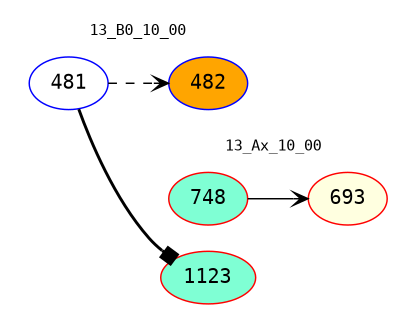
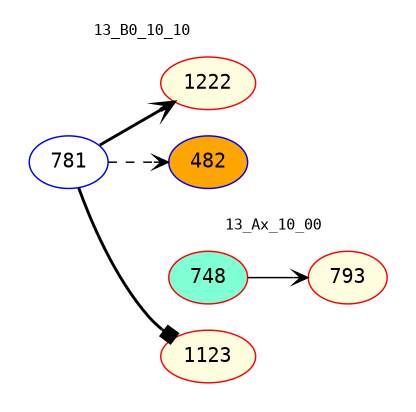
cluster "13_B0_10_00": label "13_B0_10_00" -> "13_B0_10_10"
node "481": label "481" -> "781"
node "1222": added
node "693": label "693" -> "793"
node "1123": fillcolor aquamarine -> lightyellow
